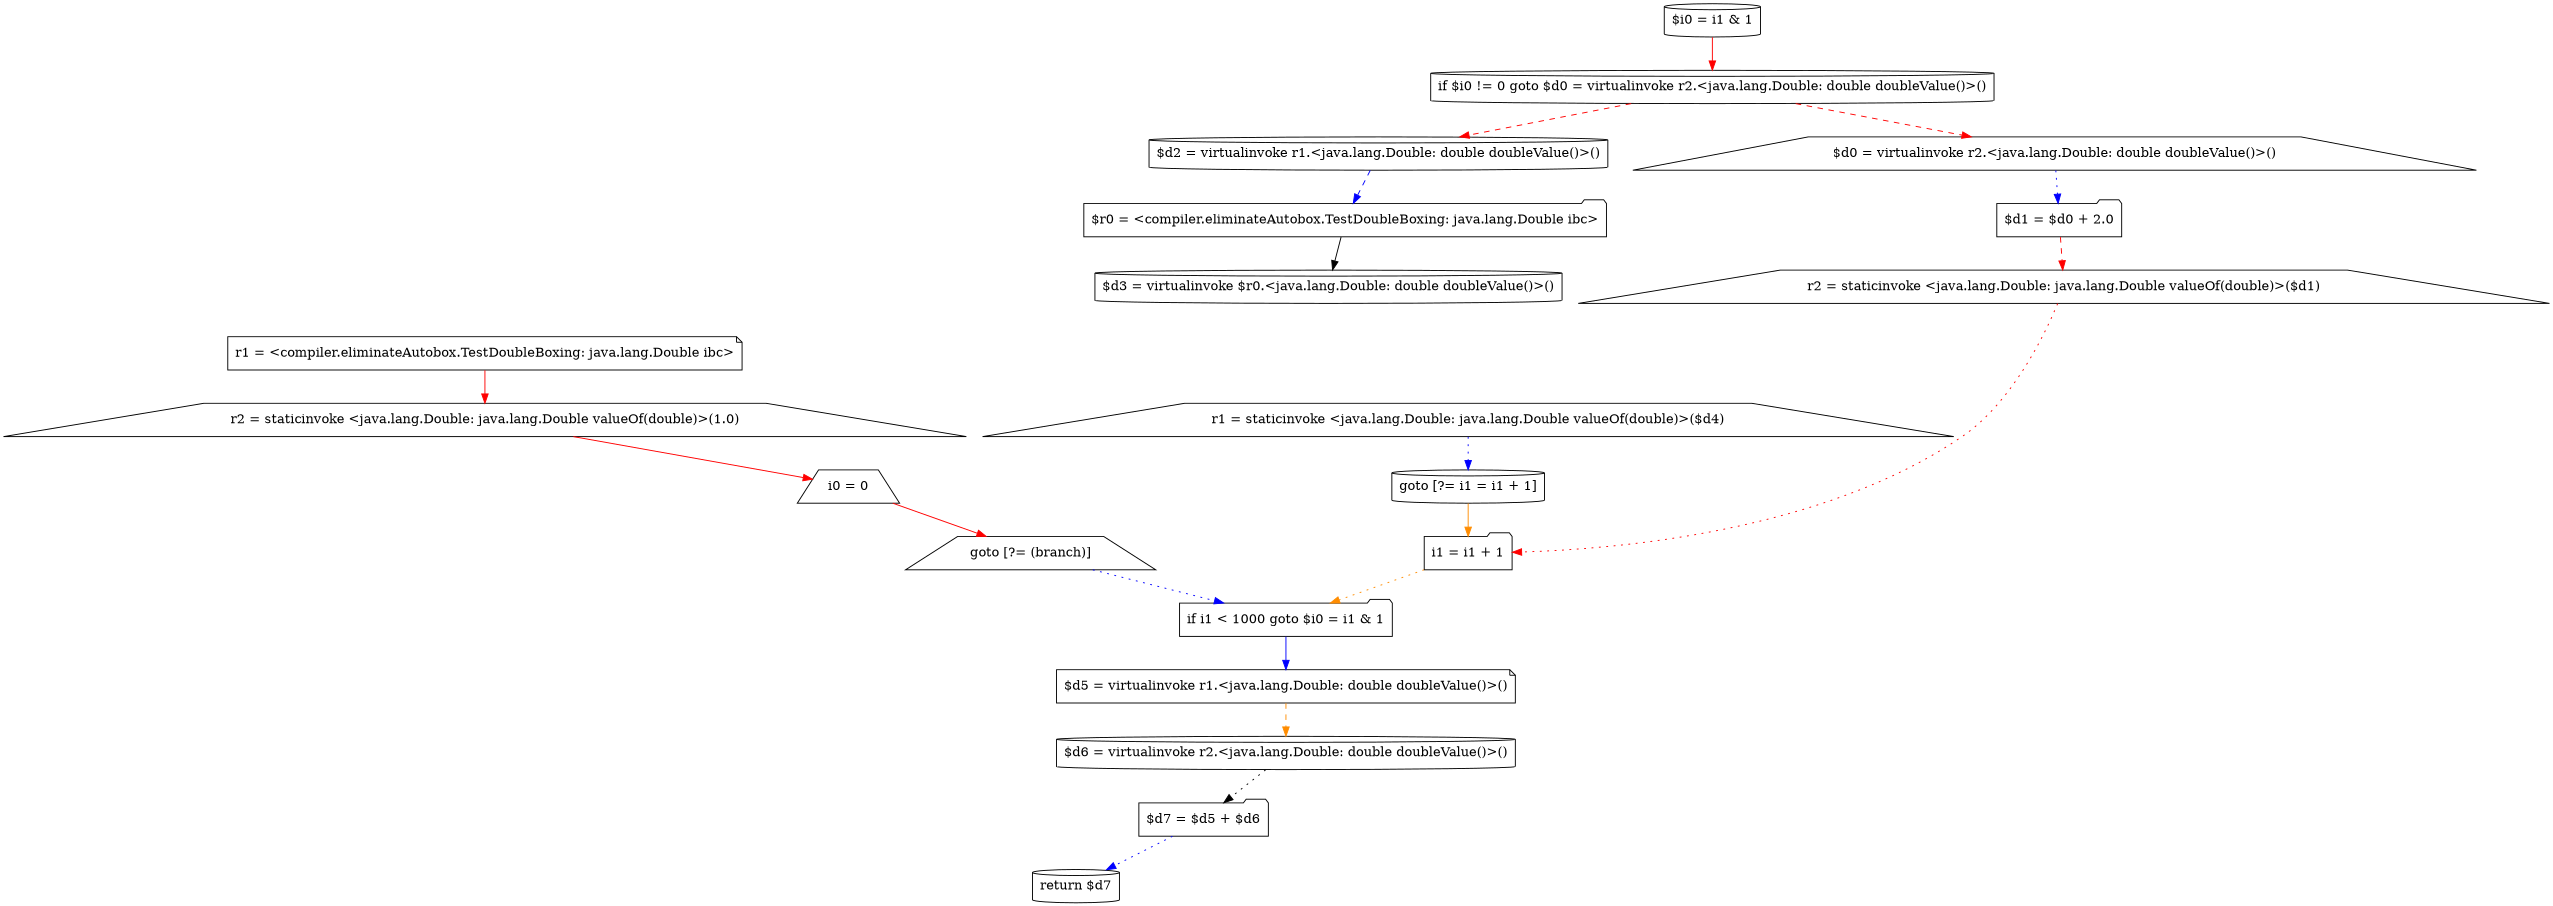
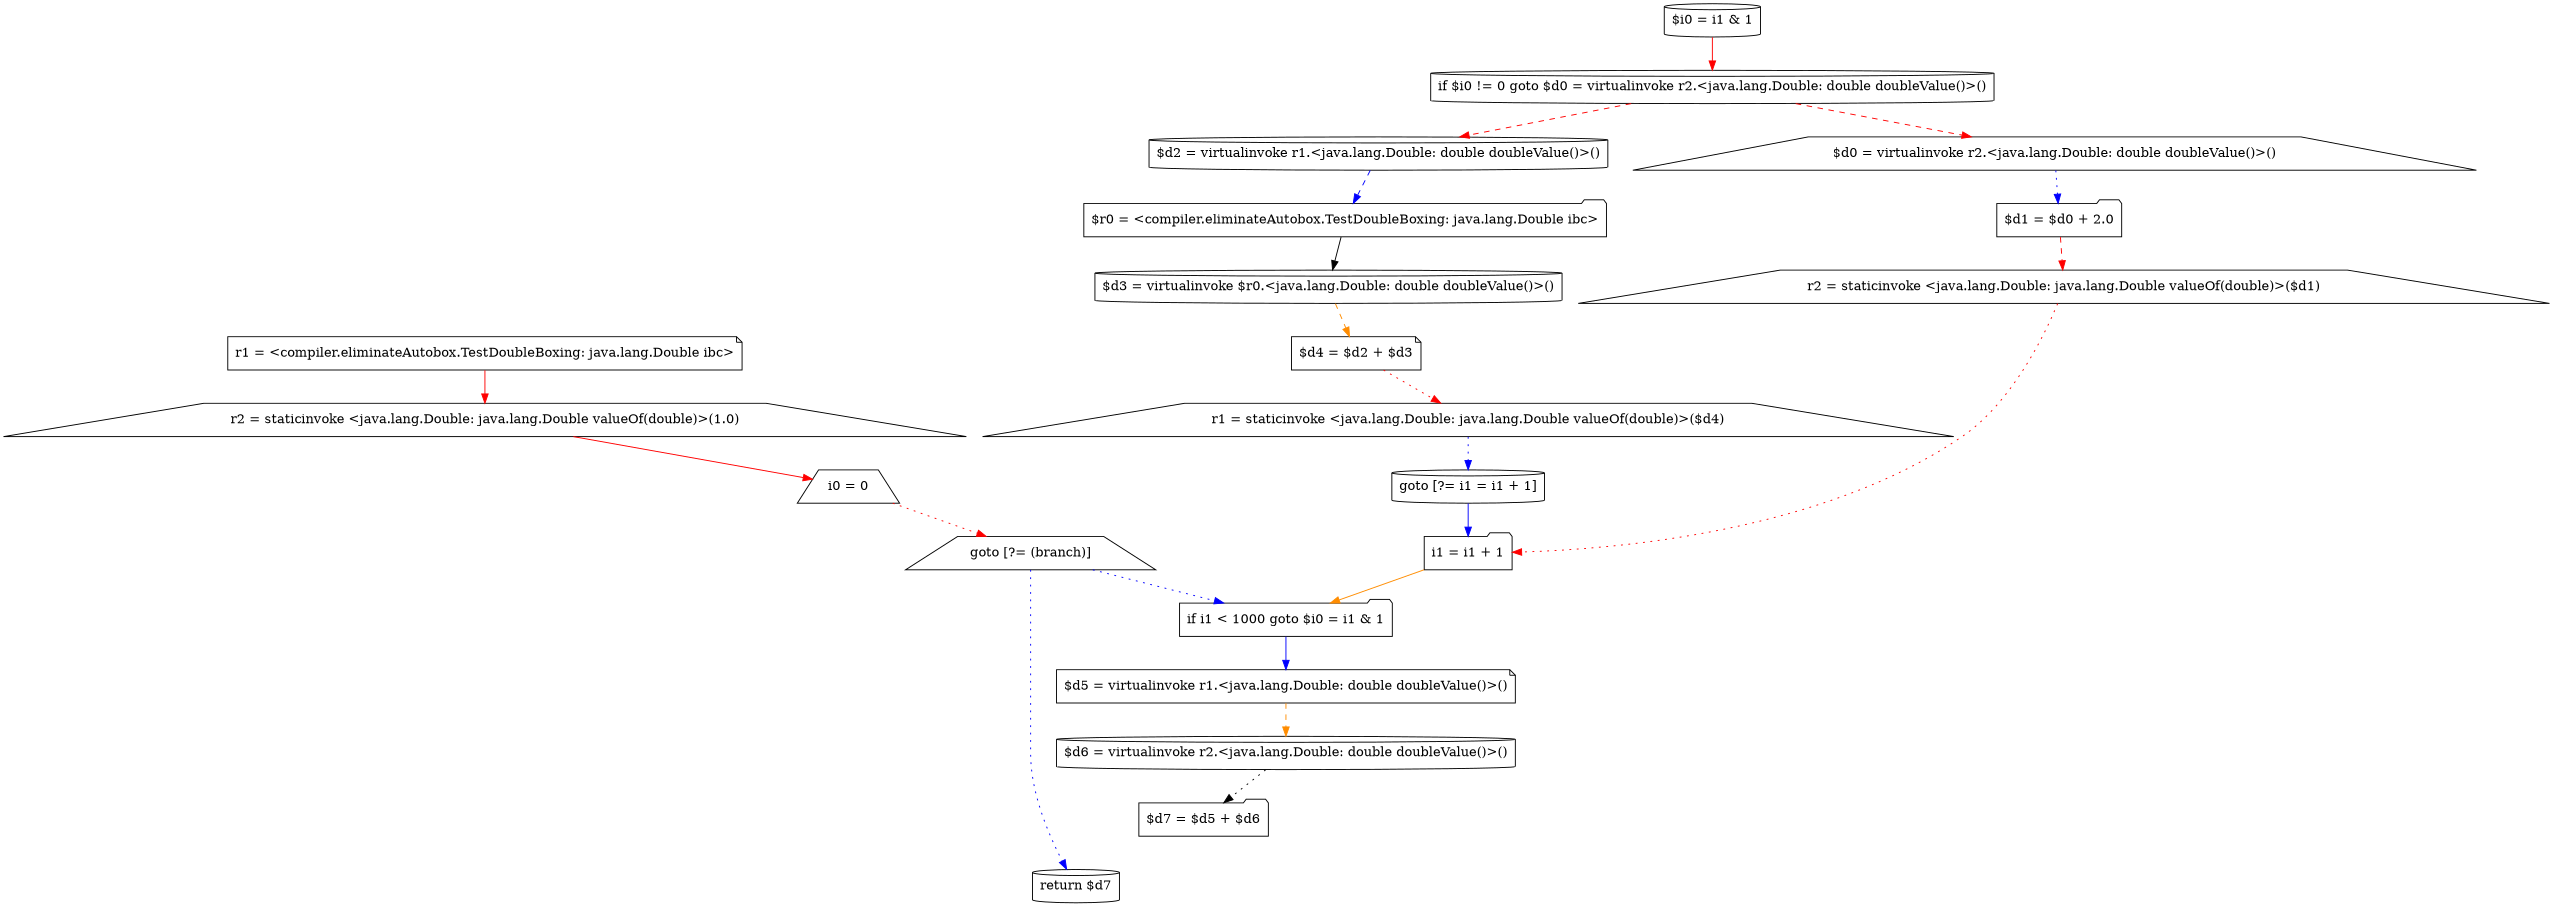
node "$d4 = $d2 + $d3": added
edge "goto [?= i1 = i1 + 1]" -> "i1 = i1 + 1": color darkorange -> blue
edge "i0 = 0" -> "goto [?= (branch)]": style solid -> dotted
edge "i1 = i1 + 1" -> "if i1 < 1000 goto $i0 = i1 & 1": style dotted -> solid
edge "$d7 = $d5 + $d6" -> "return $d7": now "goto [?= (branch)]" -> "return $d7"
